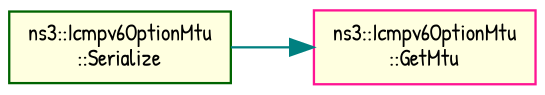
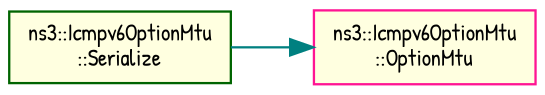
node "ns3::Icmpv6OptionMtu ::GetMtu": label "ns3::Icmpv6OptionMtu ::GetMtu" -> "ns3::Icmpv6OptionMtu ::OptionMtu"
